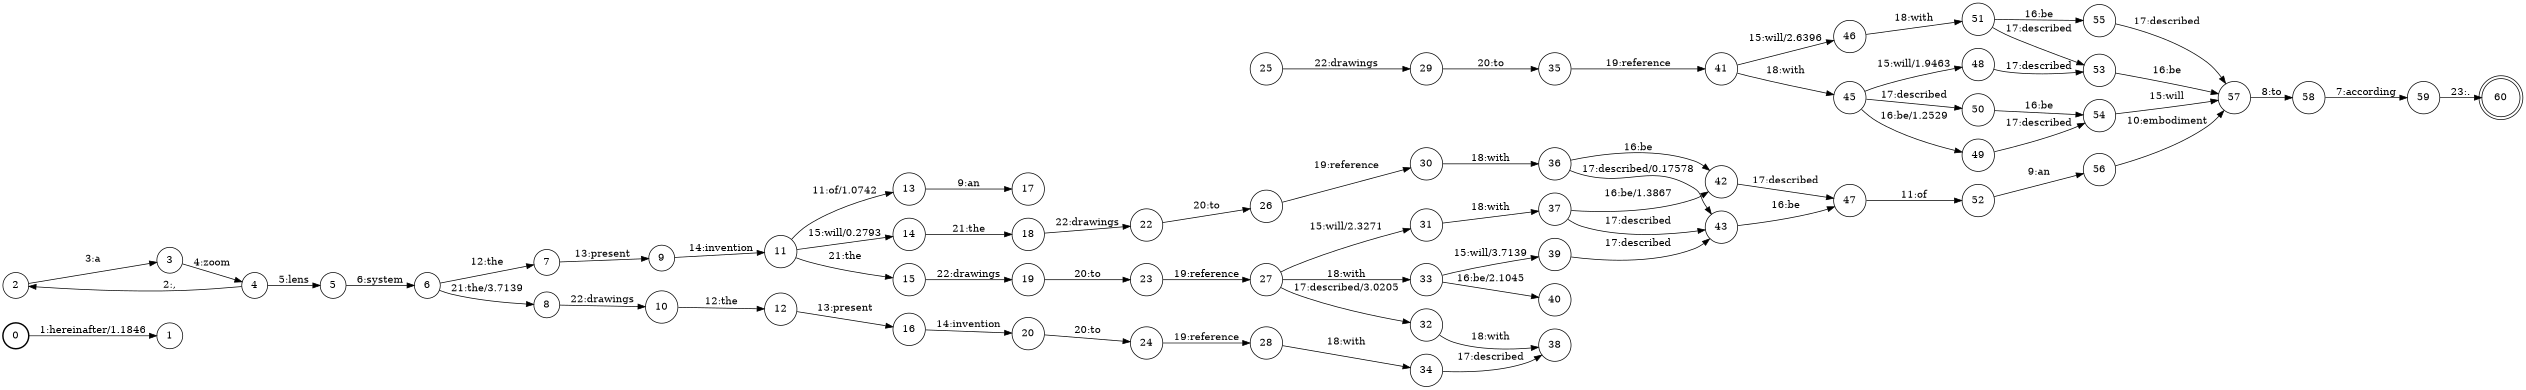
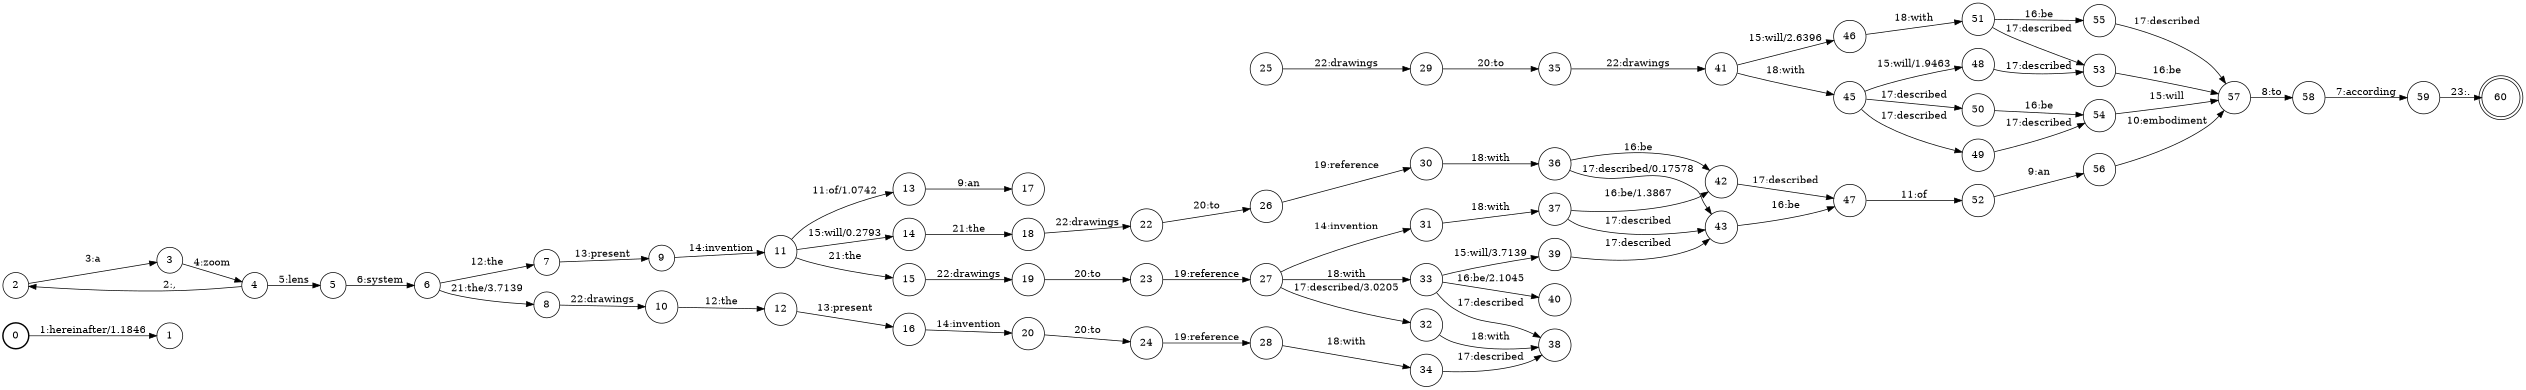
edge "35" -> "41": label "19:reference" -> "22:drawings"
edge "45" -> "49": label "16:be/1.2529" -> "17:described"
edge "27" -> "31": label "15:will/2.3271" -> "14:invention"
edge "33" -> "38": added, label "17:described"
